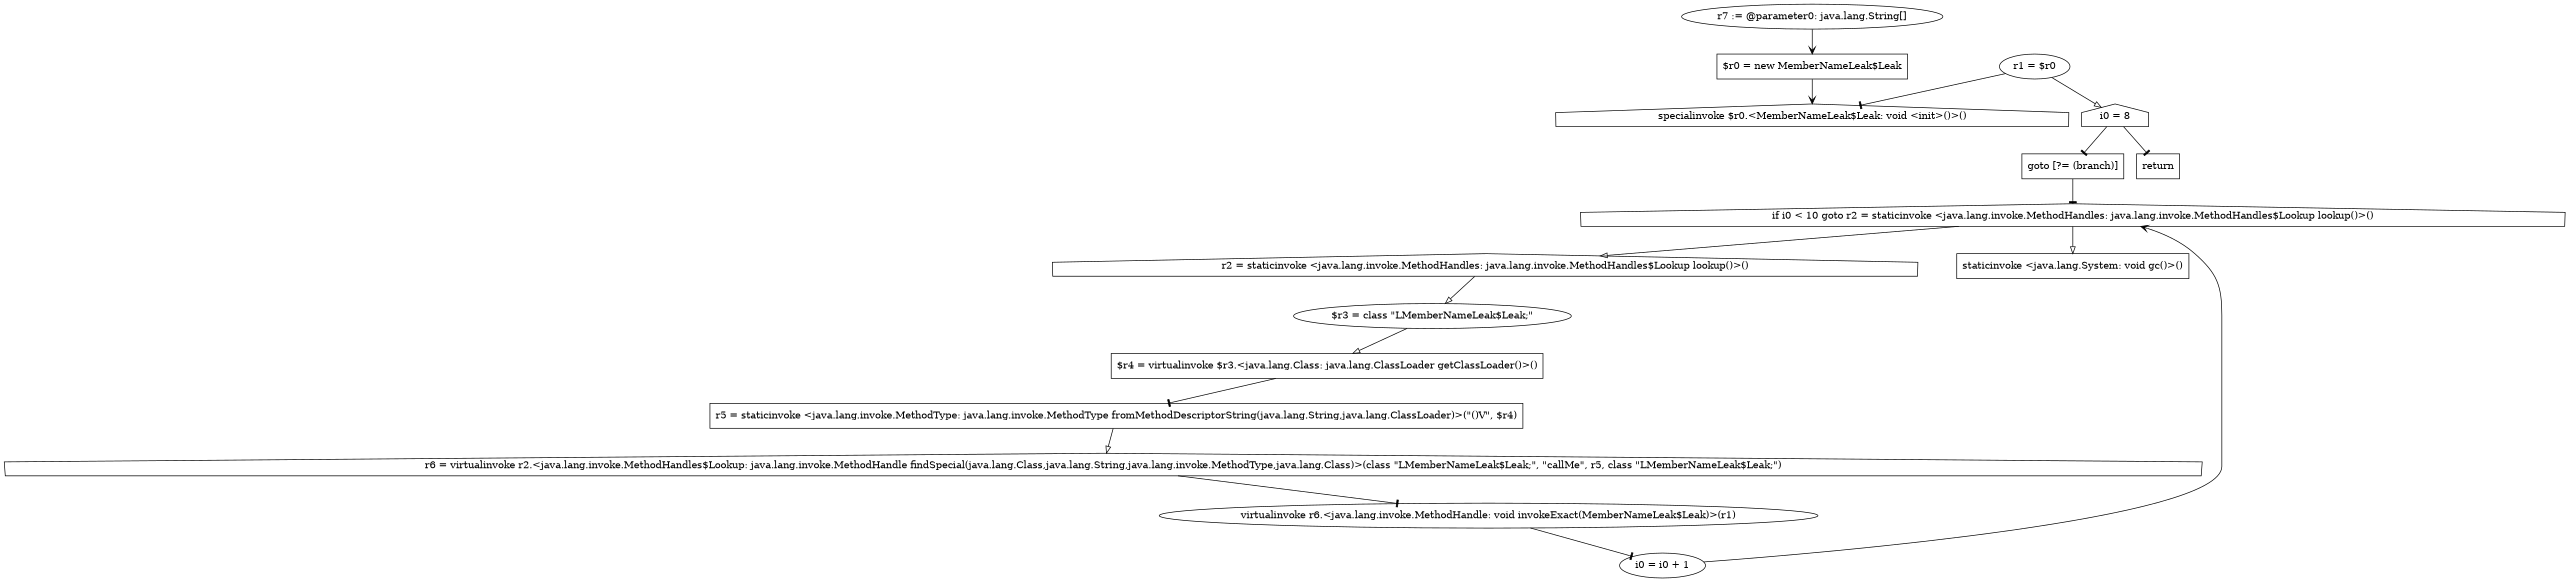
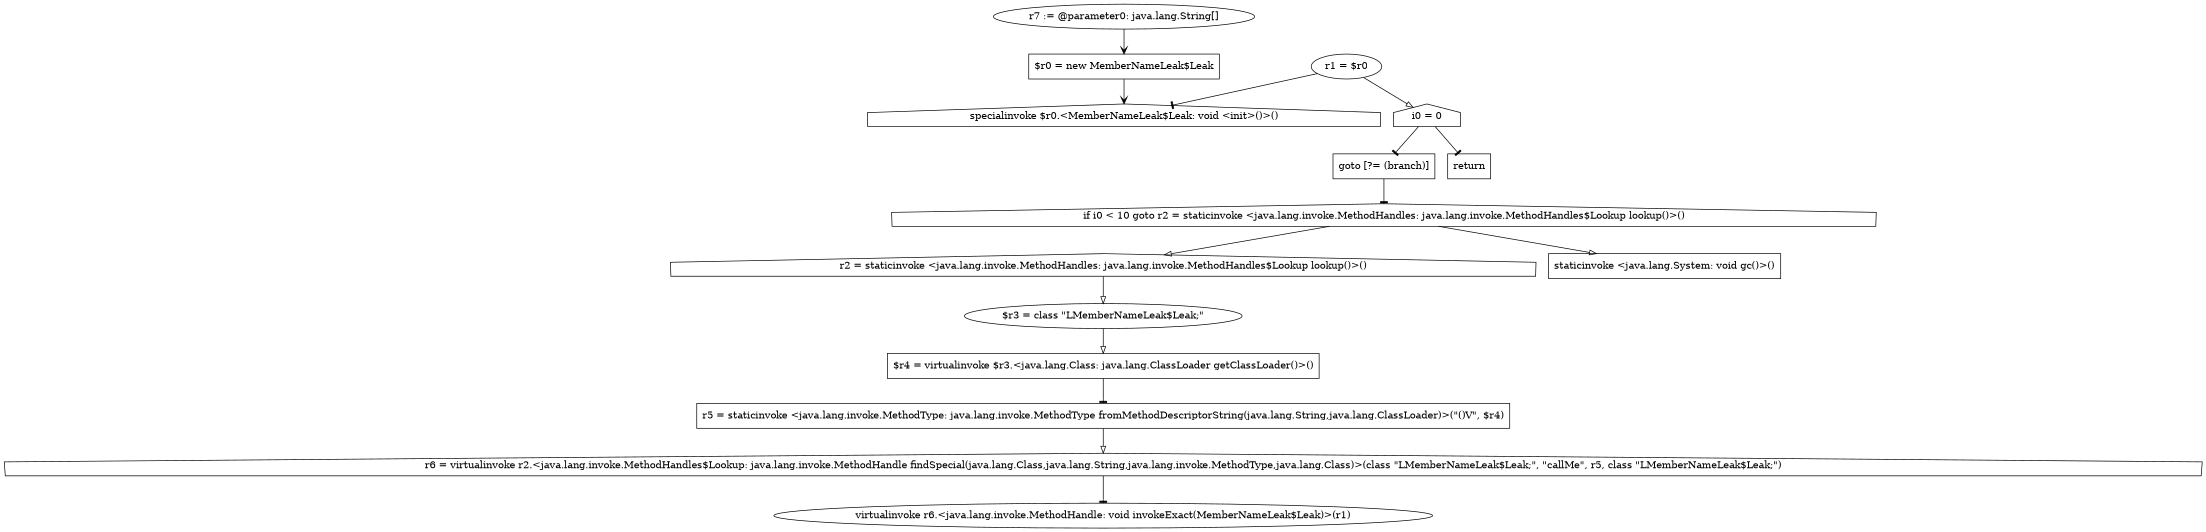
node "i0 = 8": label "i0 = 8" -> "i0 = 0"
node "i0 = i0 + 1": removed
